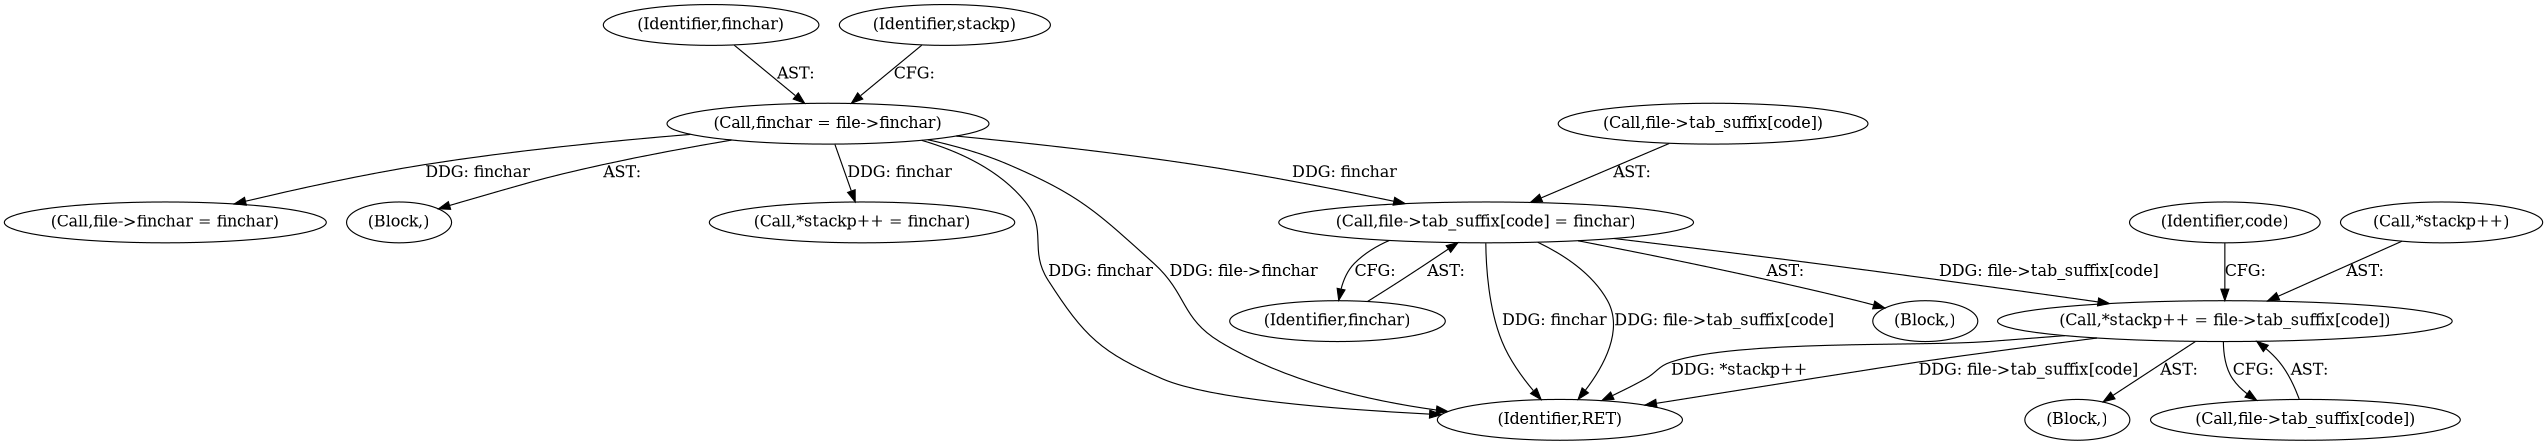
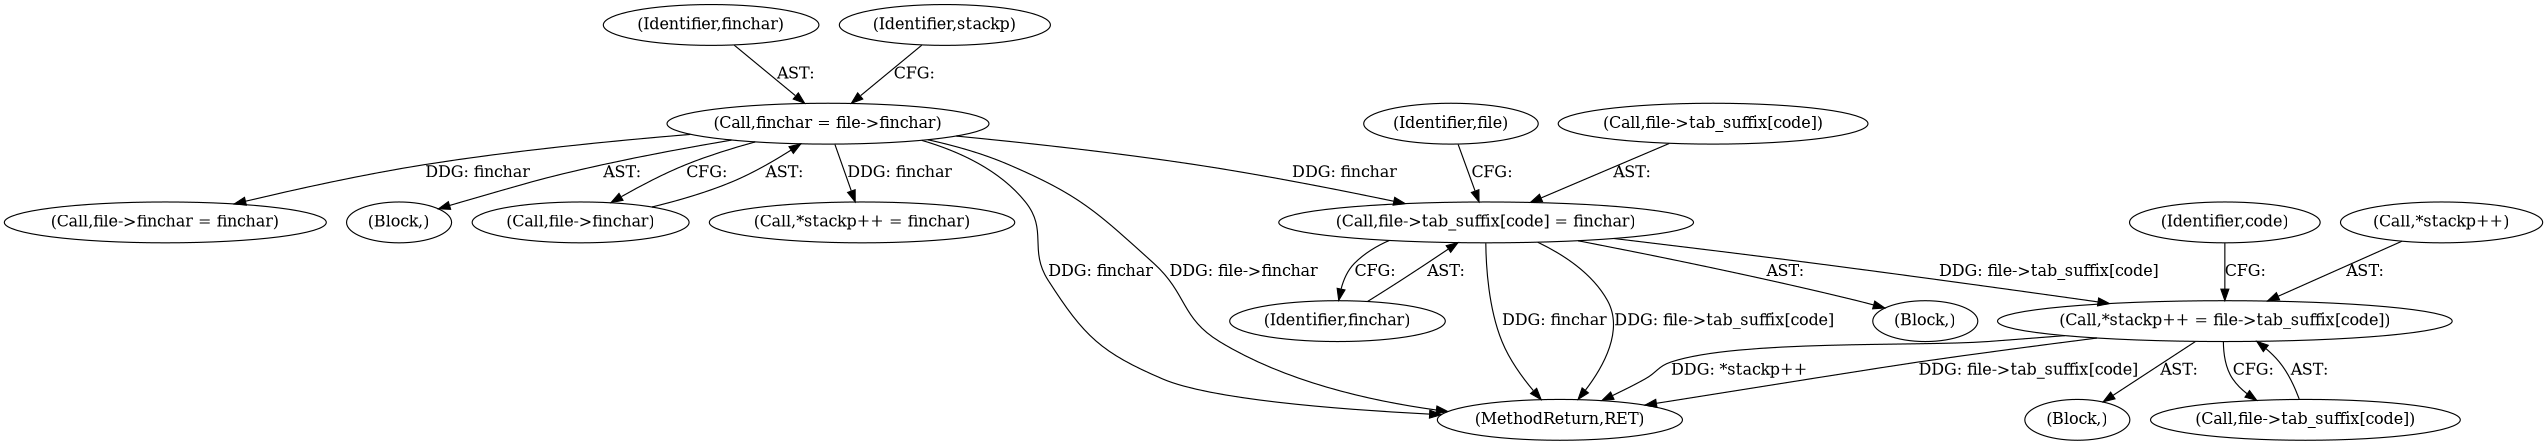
node "(Identifier,file)": added
node "(Call,file->finchar)": added
node "(Identifier,RET)": label "(Identifier,RET)" -> "(MethodReturn,RET)"
